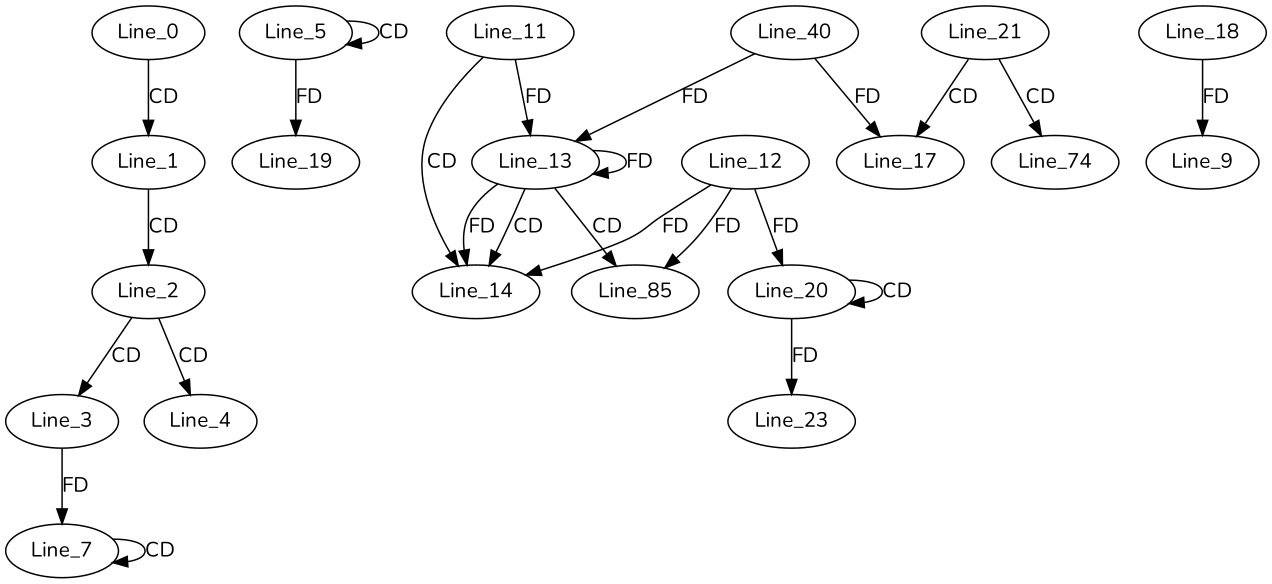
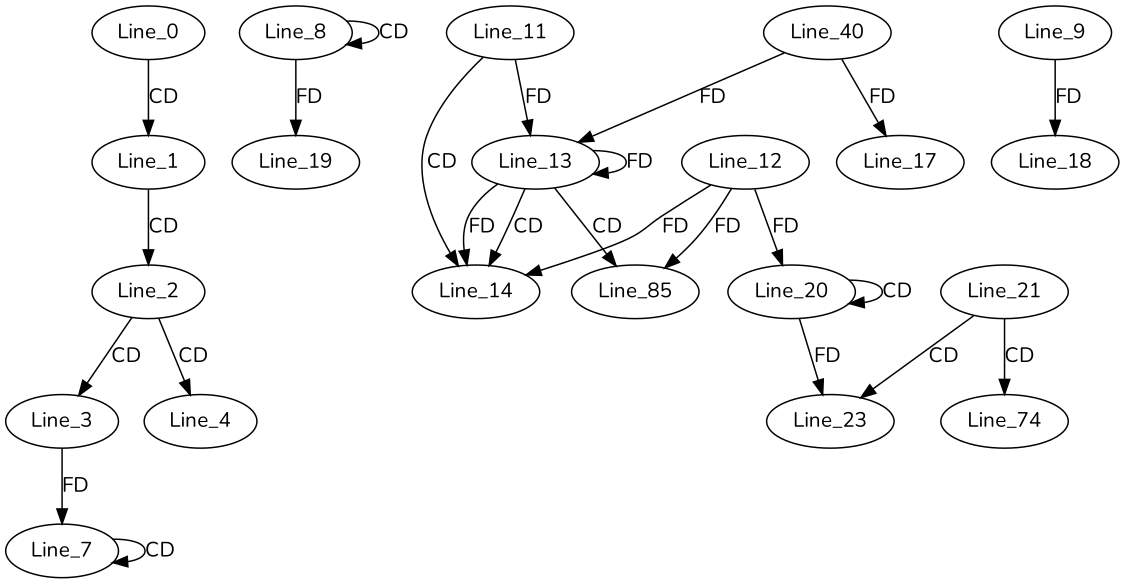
node "Line_5": label "Line_5" -> "Line_8"
edge "Line_18" -> "Line_9": reversed
edge "Line_21" -> "Line_17": now "Line_21" -> "Line_23"
